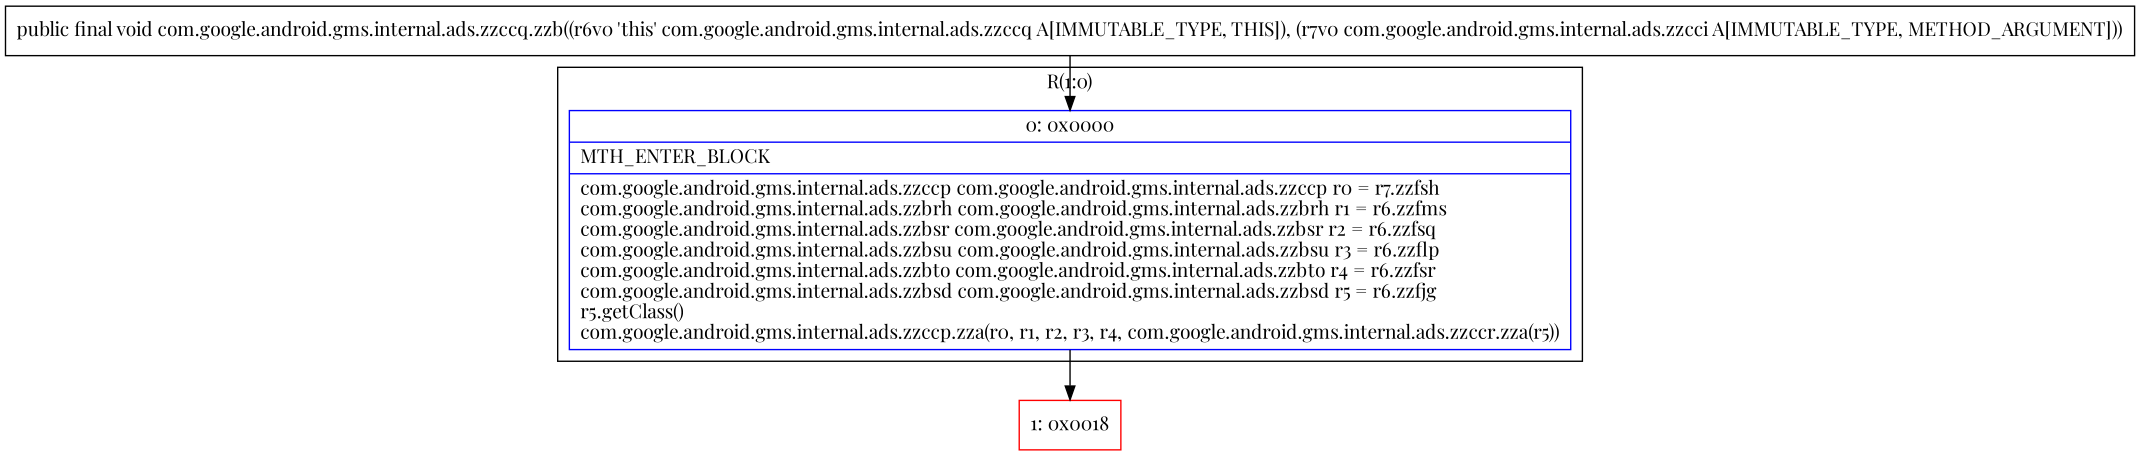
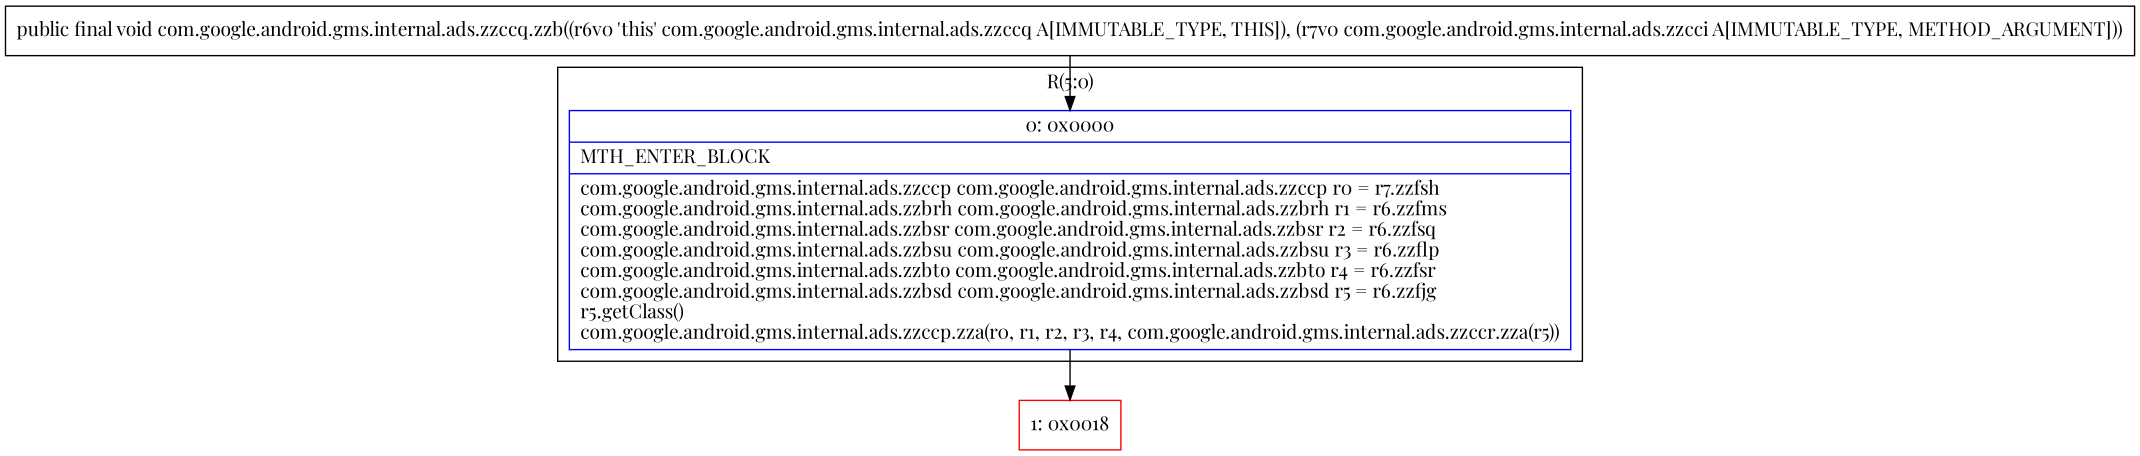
cluster "R(1:0)": label "R(1:0)" -> "R(5:0)"
